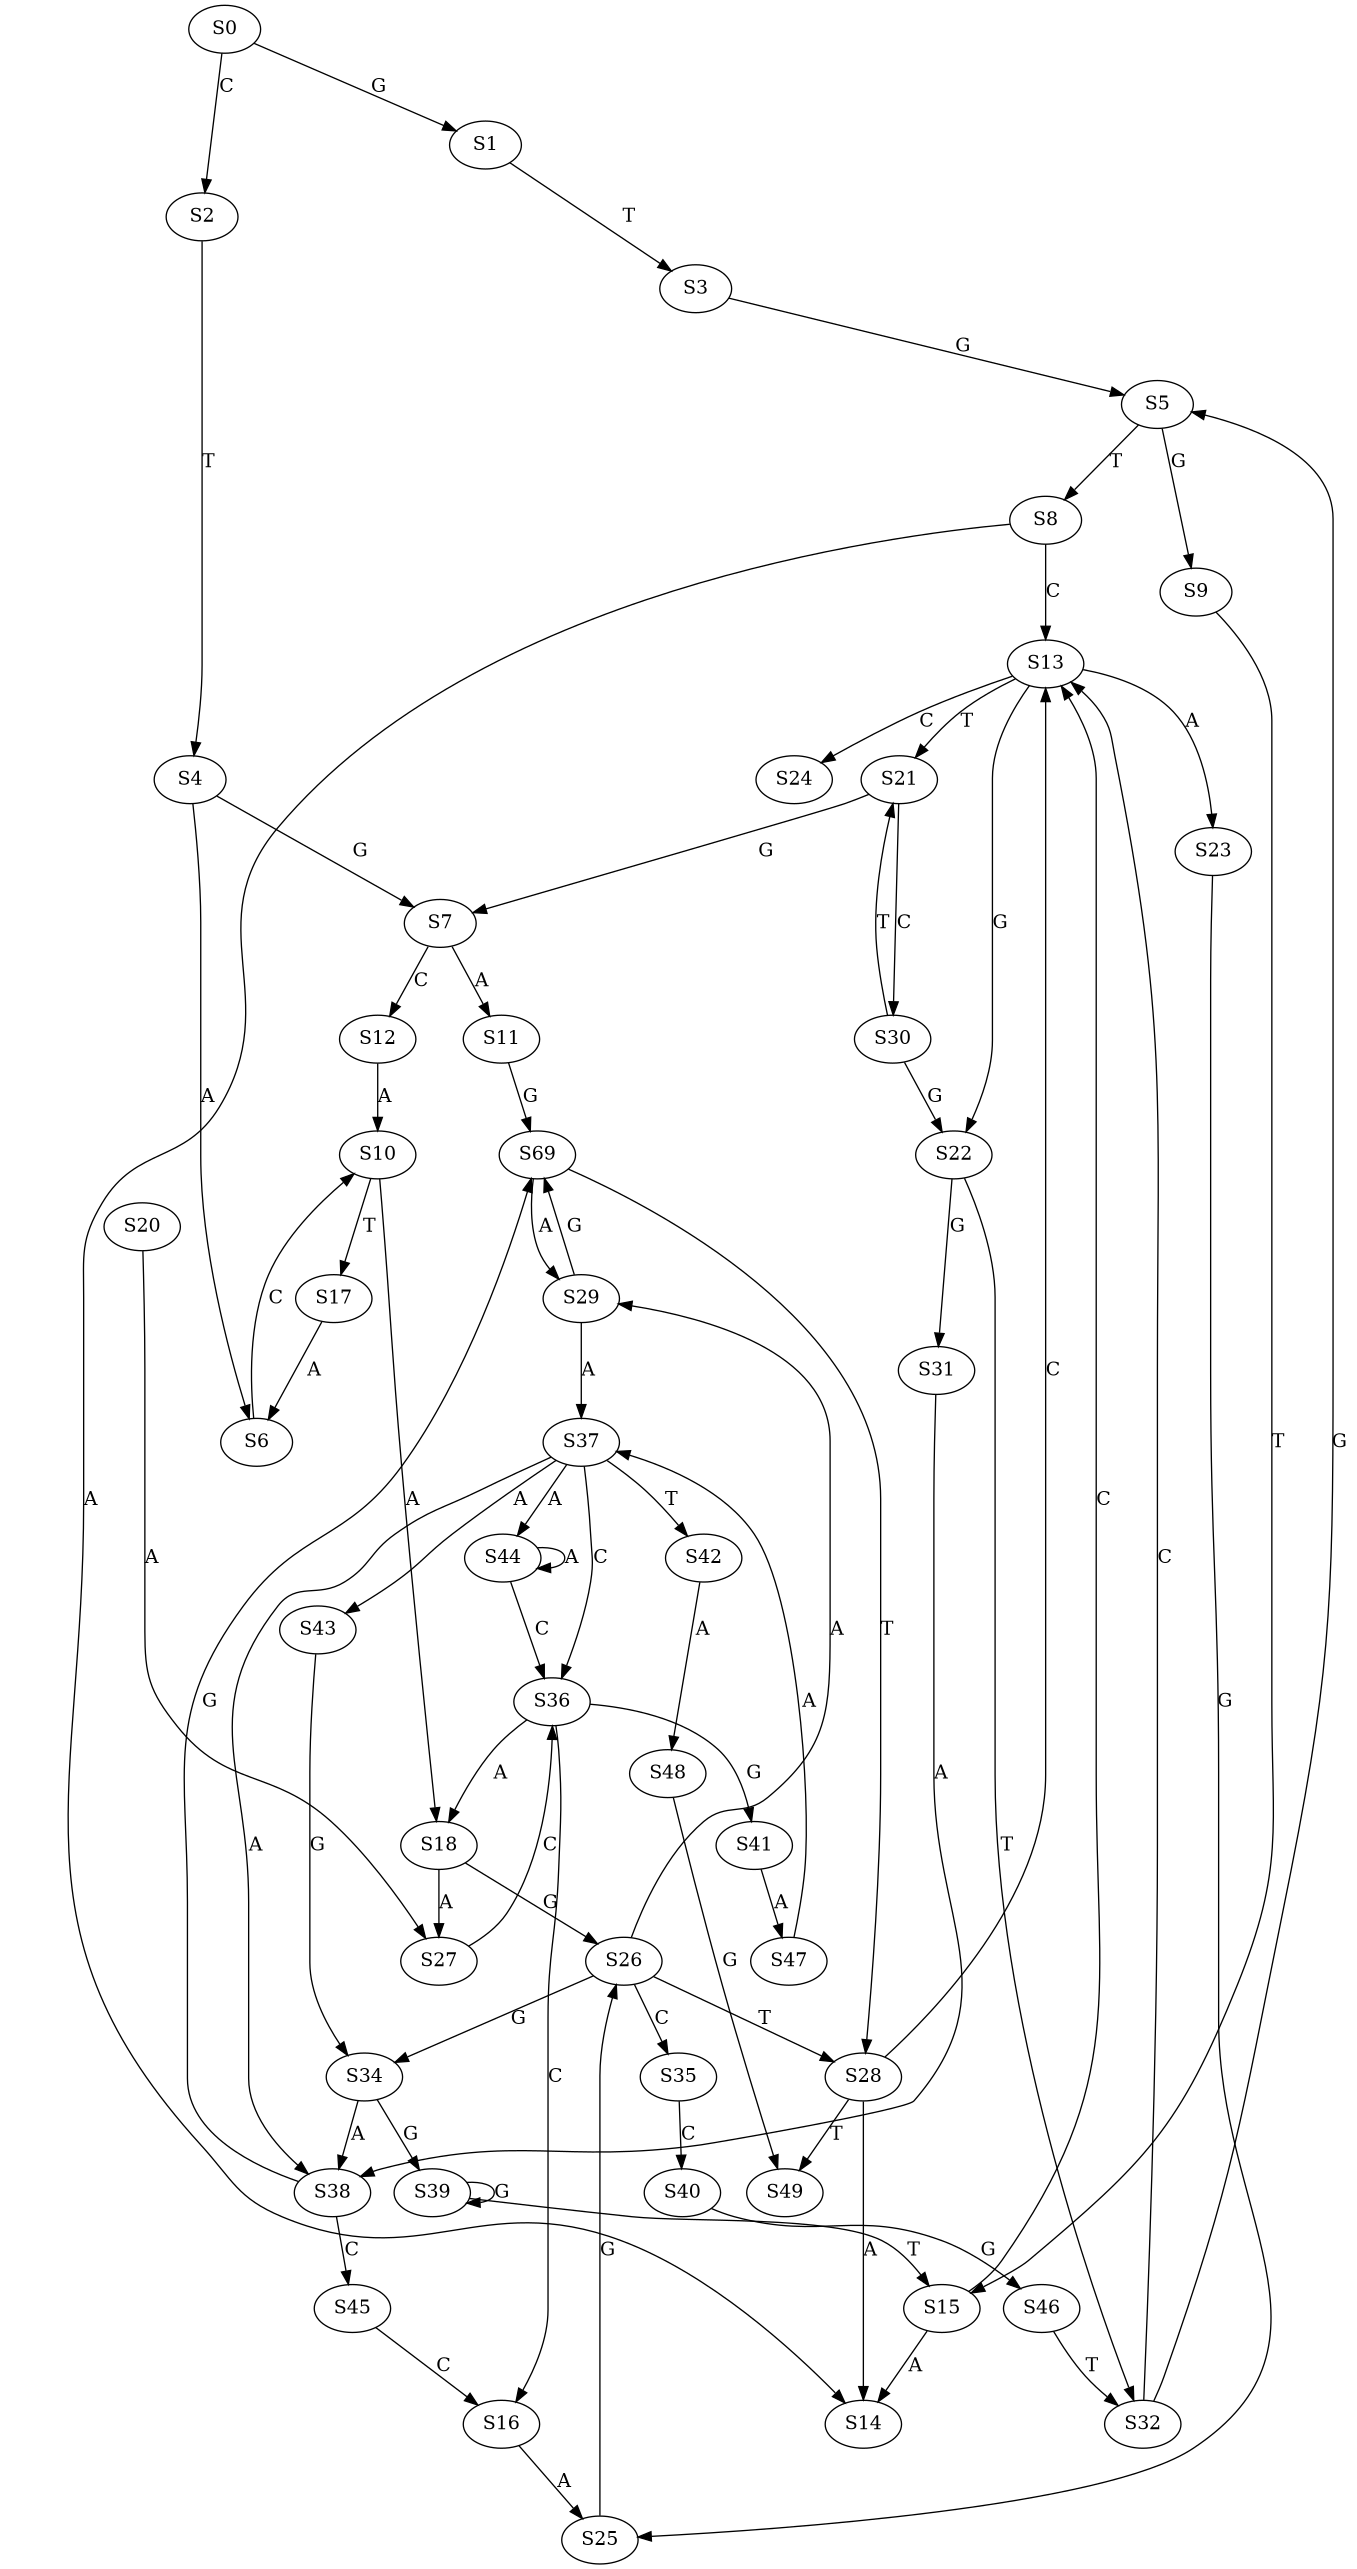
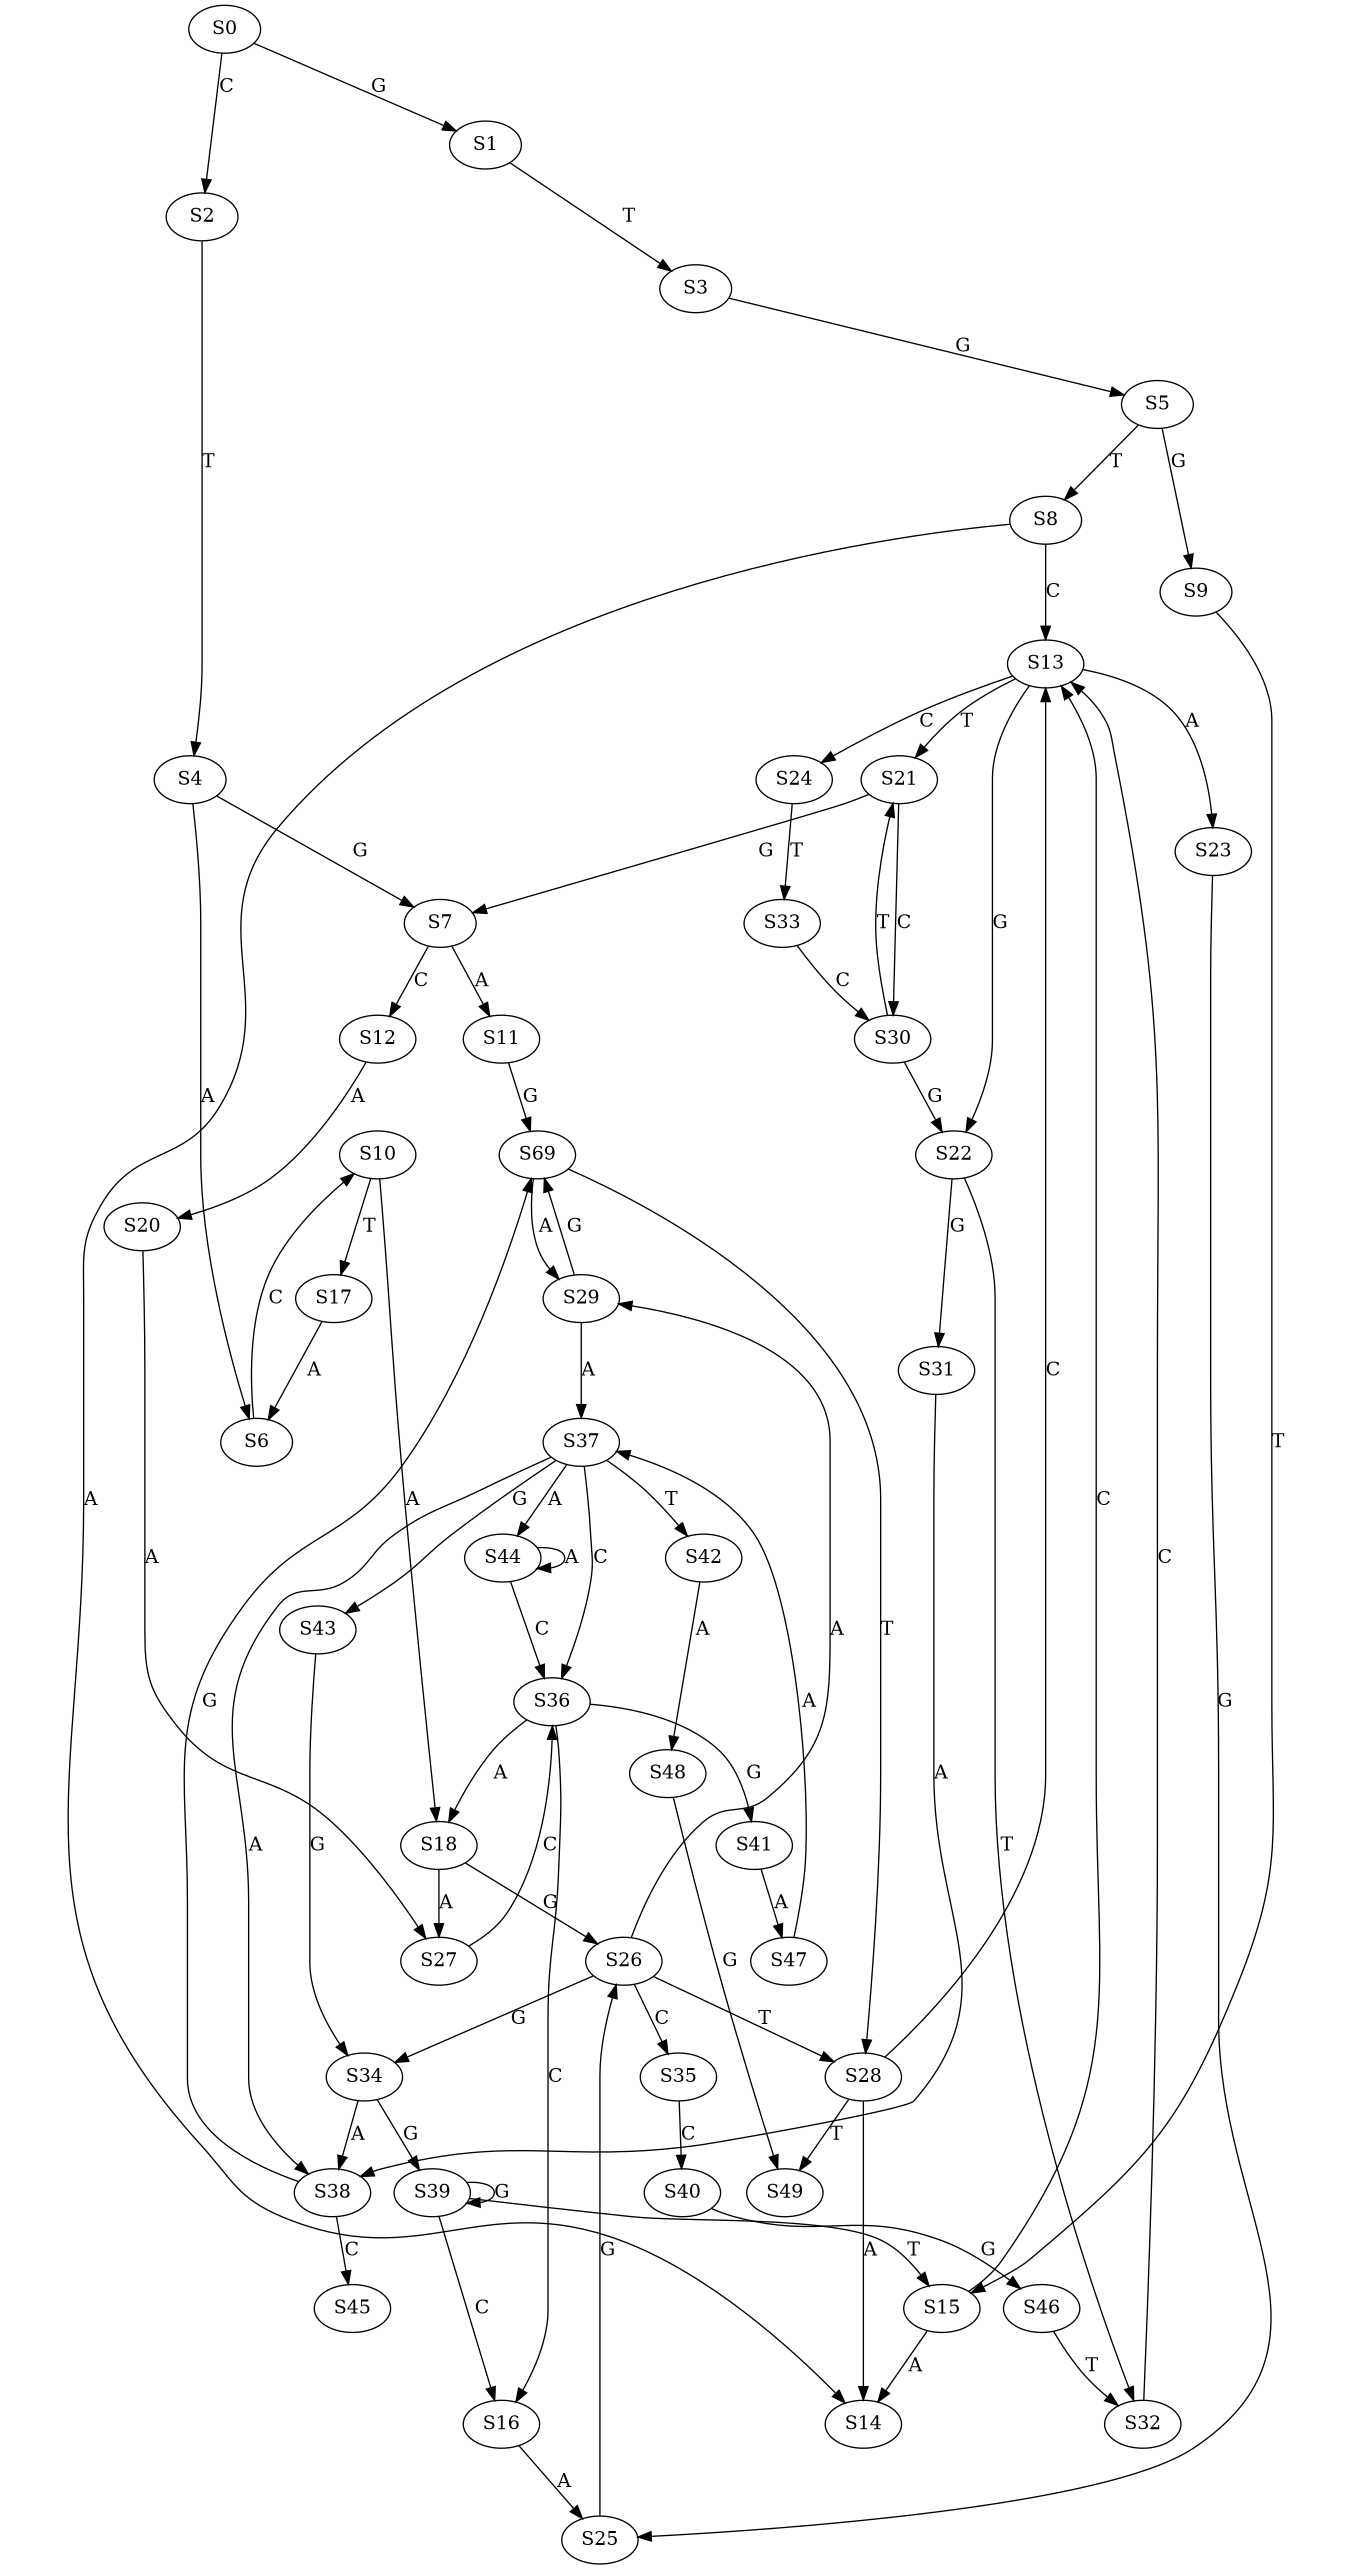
node "S33": added
edge "S12" -> "S10": now "S12" -> "S20"
edge "S32" -> "S5": removed, label "G"
edge "S37" -> "S43": label "A" -> "G"
edge "S45" -> "S16": now "S39" -> "S16"
